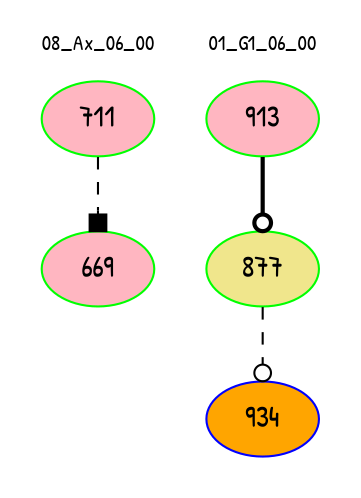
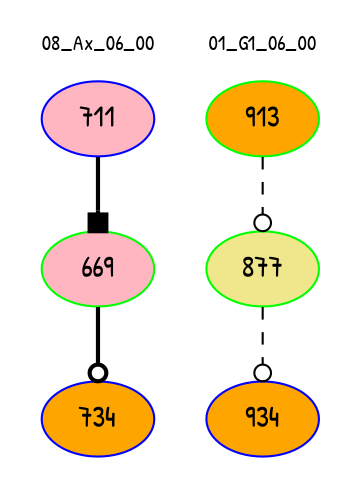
node "711": color green -> blue
node "913": fillcolor lightpink -> orange
edge "711" -> "669": style dashed -> bold
edge "913" -> "877": style bold -> dashed
node "734": added
